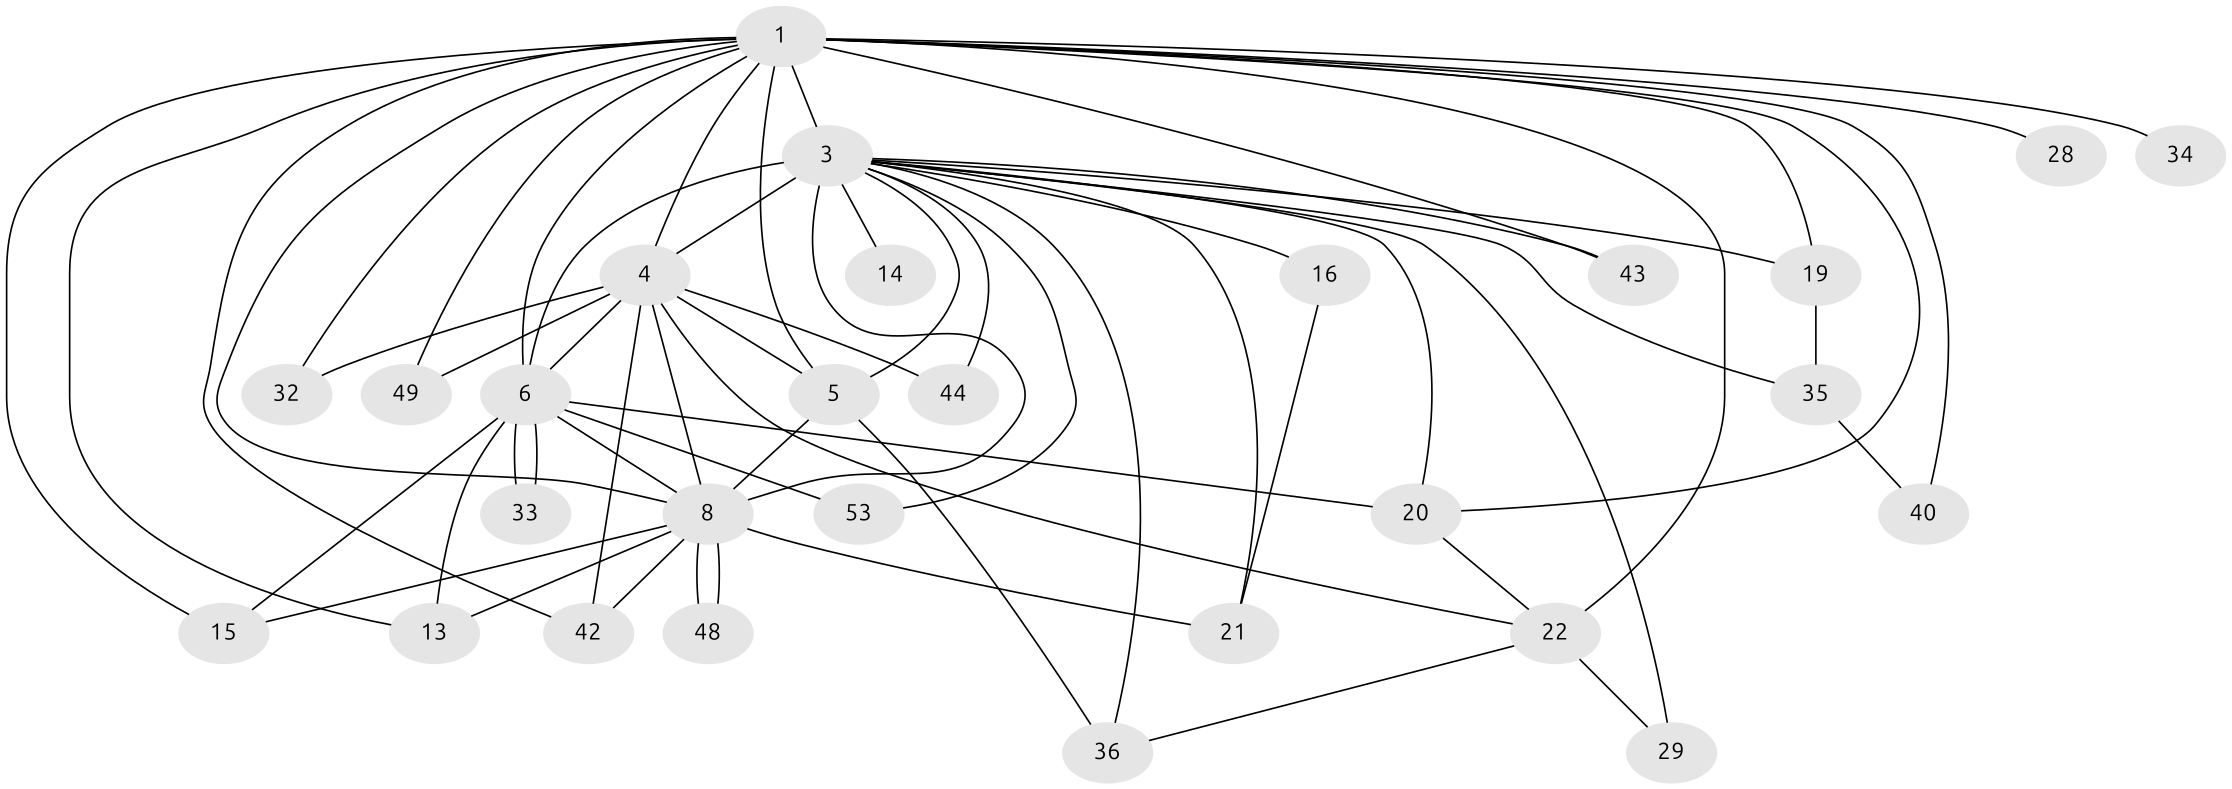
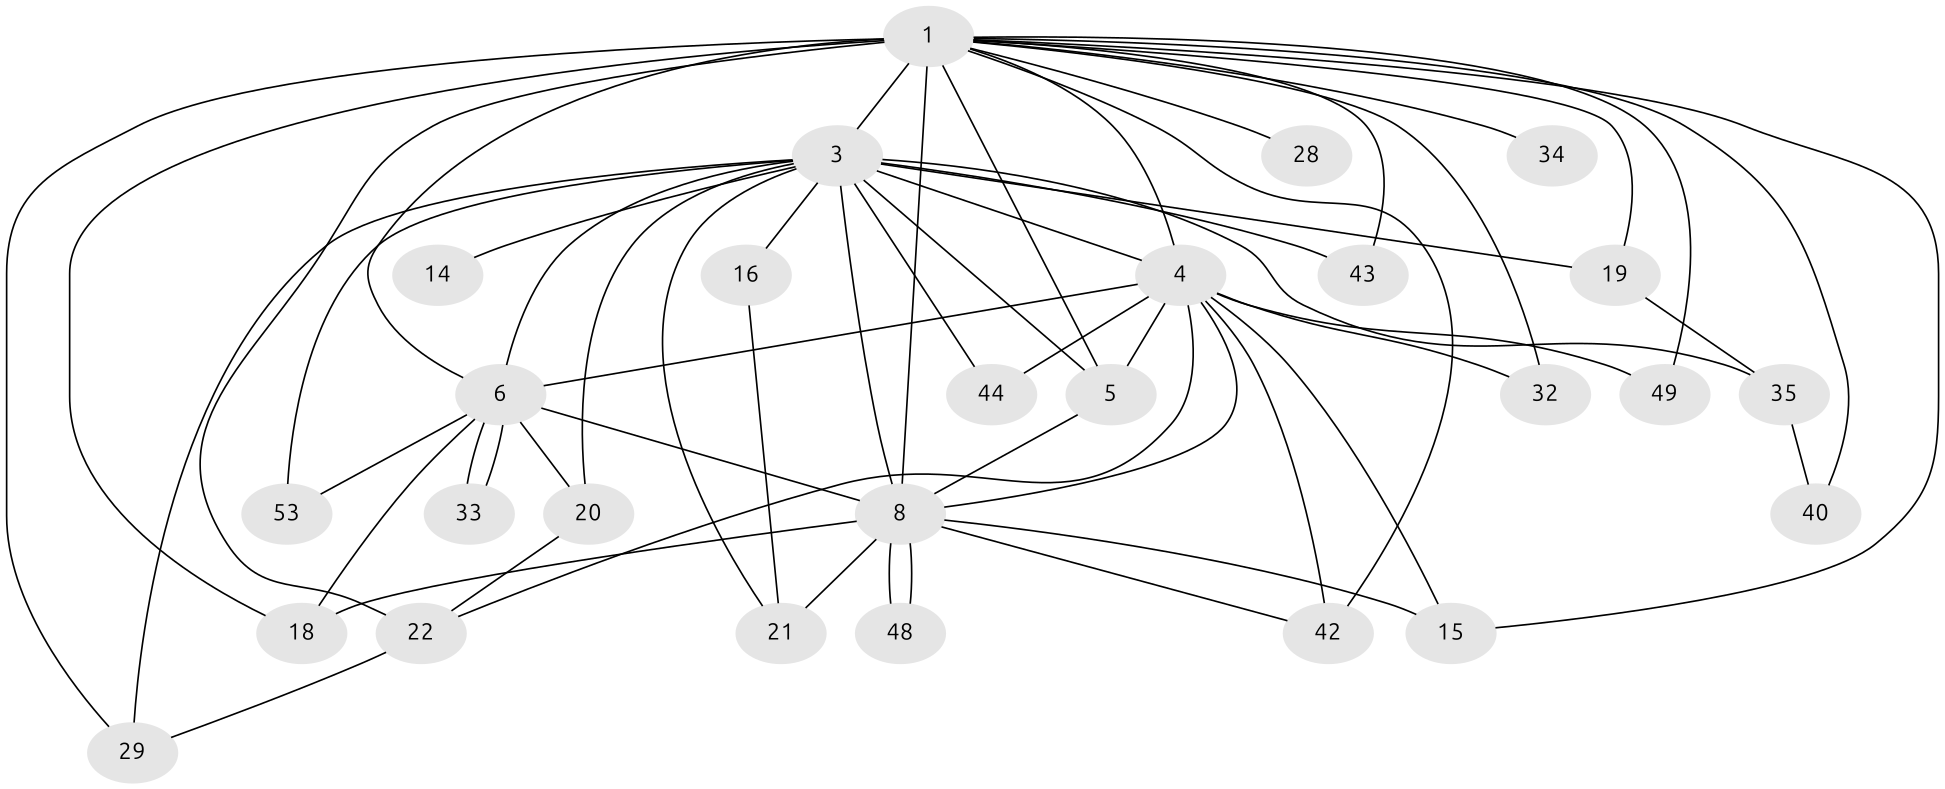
edge "1" -- "20": now "1" -- "29"
edge "6" -- "15": now "4" -- "15"
node "13": label "13" -> "18"
node "36": removed
